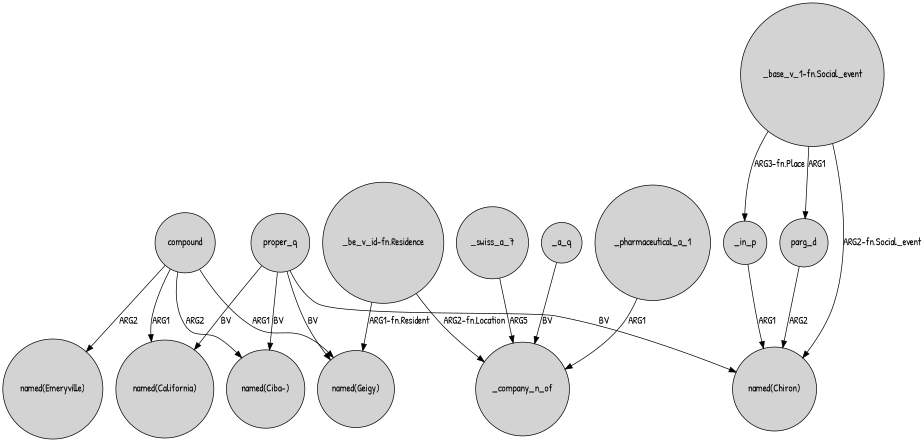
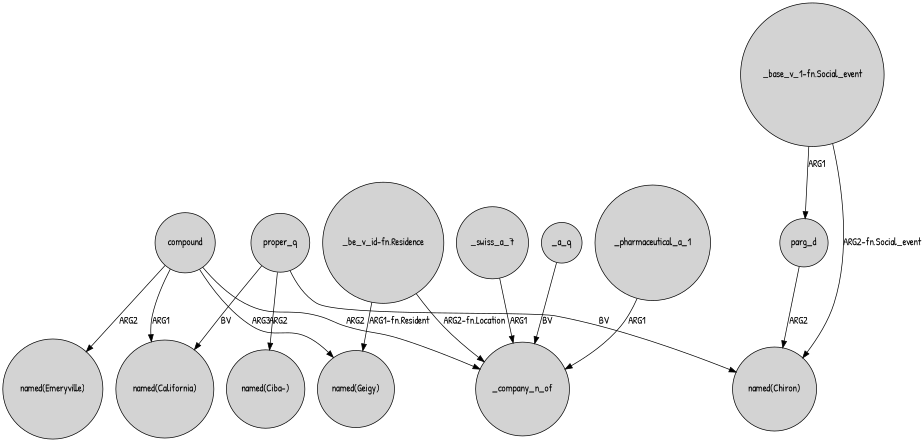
node "_in_p": removed
edge "proper_q" -> "named(Geigy)": removed, label "BV"
edge "compound" -> "named(Geigy)": label "ARG1" -> "ARG3"
edge "proper_q" -> "named(Ciba-)": label "BV" -> "ARG2"
edge "_swiss_a_7" -> "_company_n_of": label "ARG5" -> "ARG1"
edge "compound" -> "named(Ciba-)": now "compound" -> "_company_n_of"
